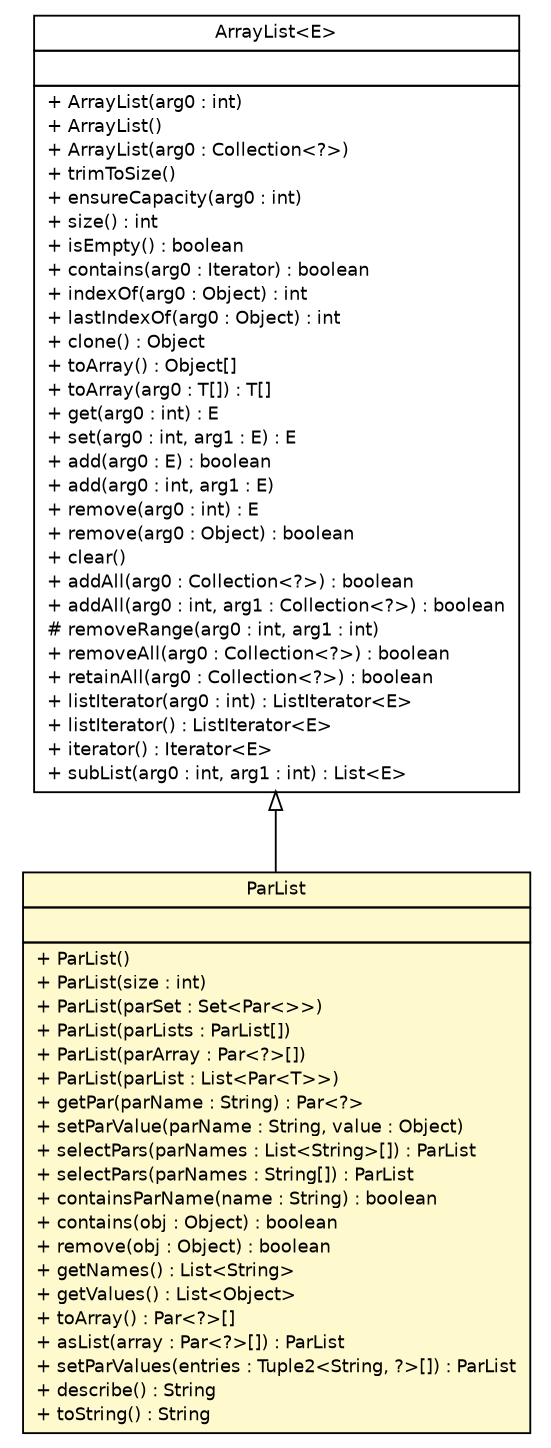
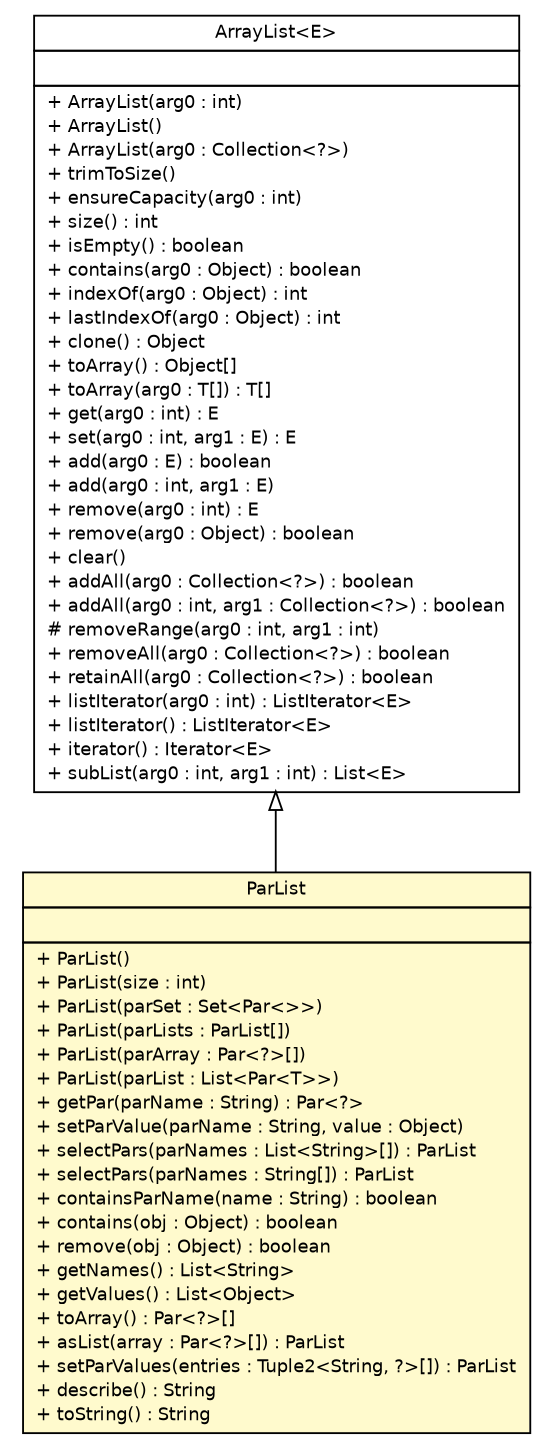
node "ArrayList<E>": text "+ contains(arg0 : Iterator) : boolean" -> "+ contains(arg0 : Object) : boolean"
